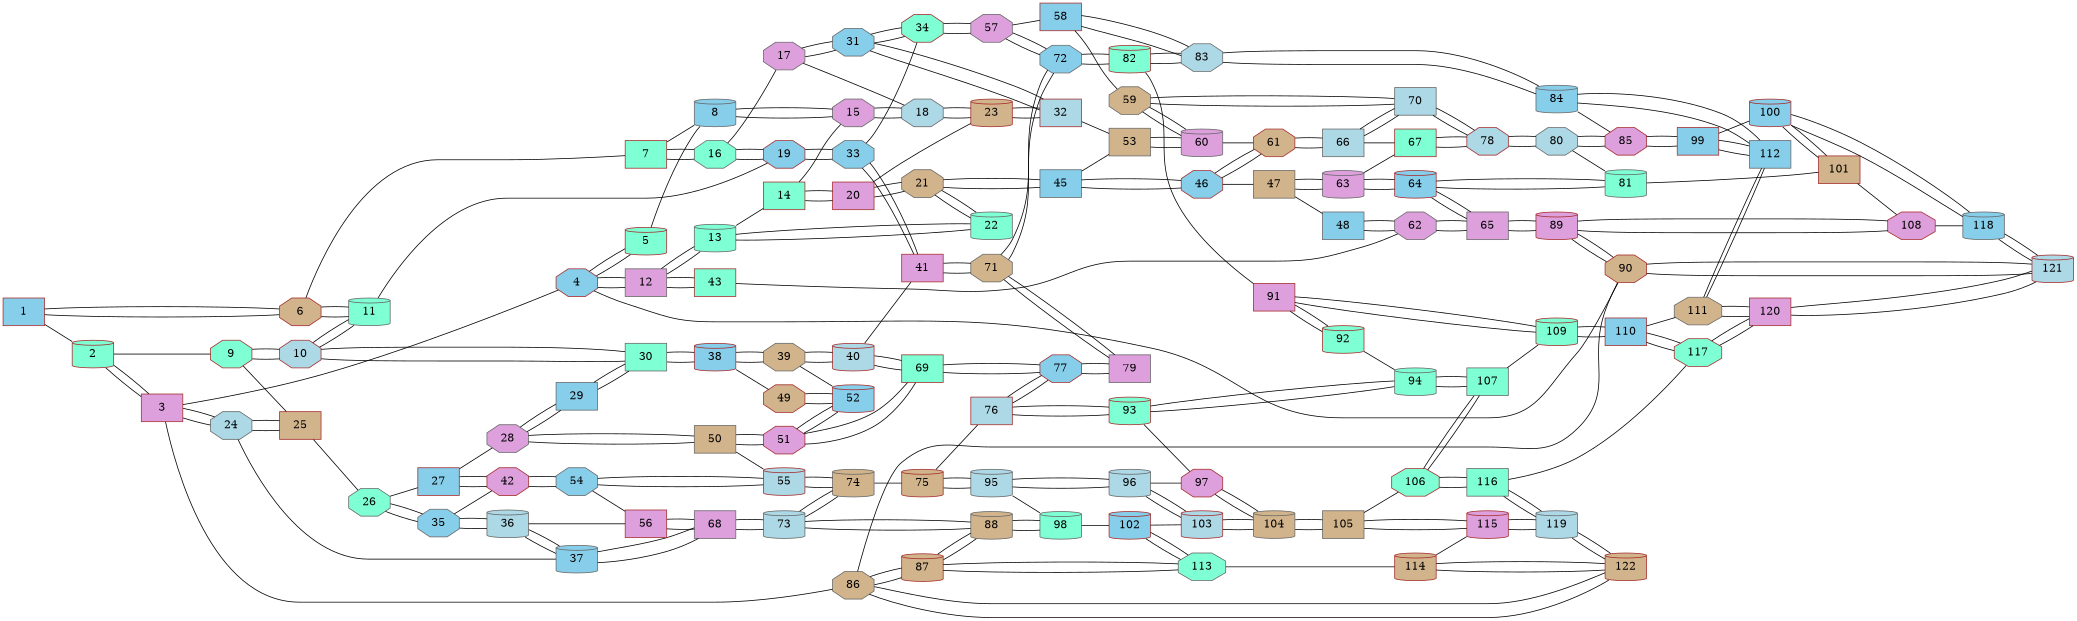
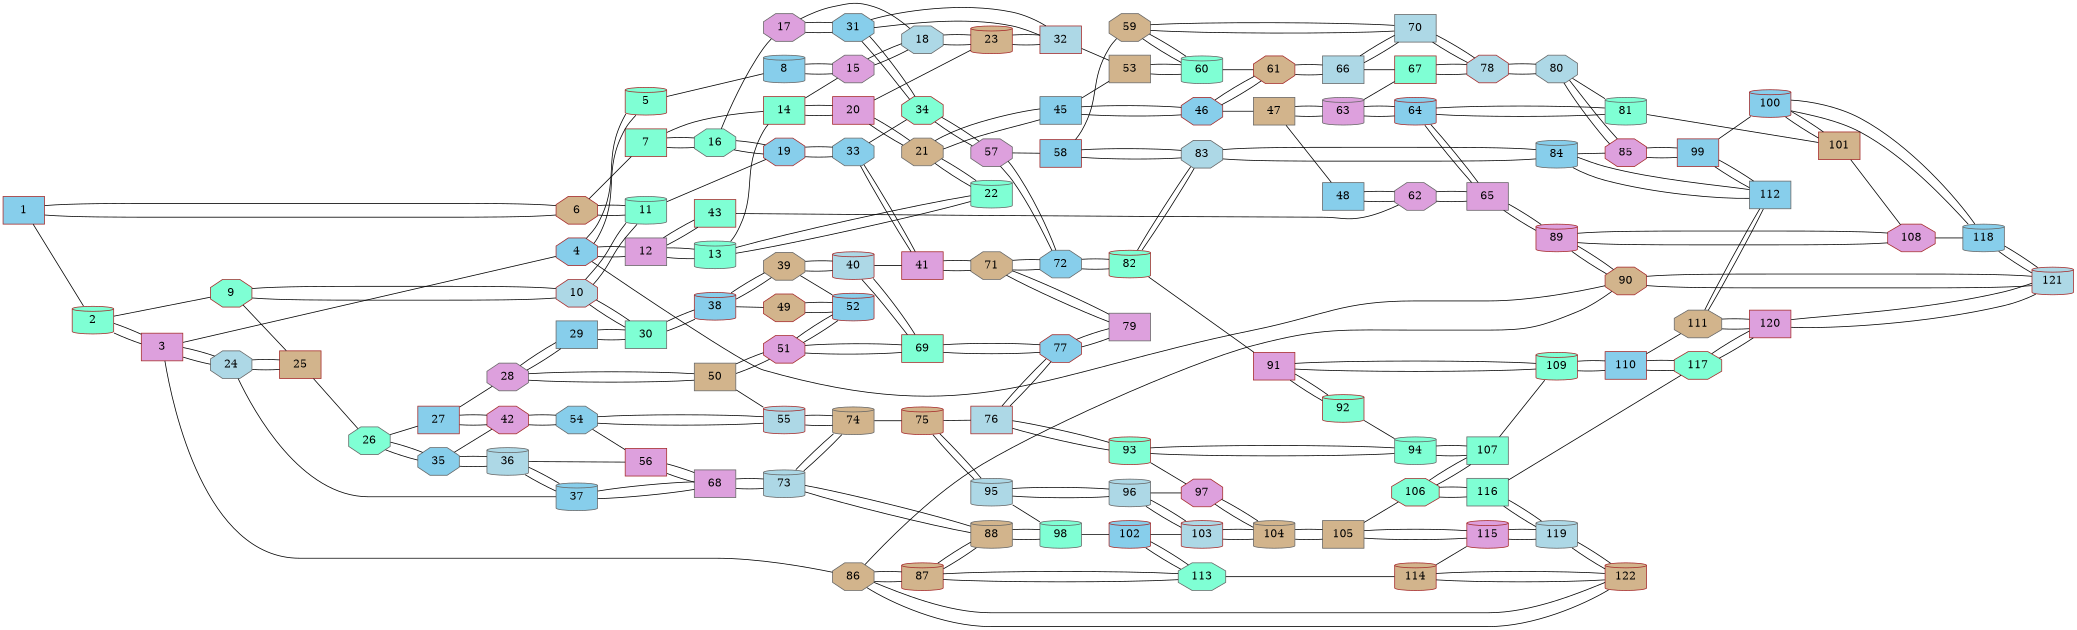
edge "8" -- "7": now "14" -- "7"
node "60": fillcolor plum -> aquamarine
